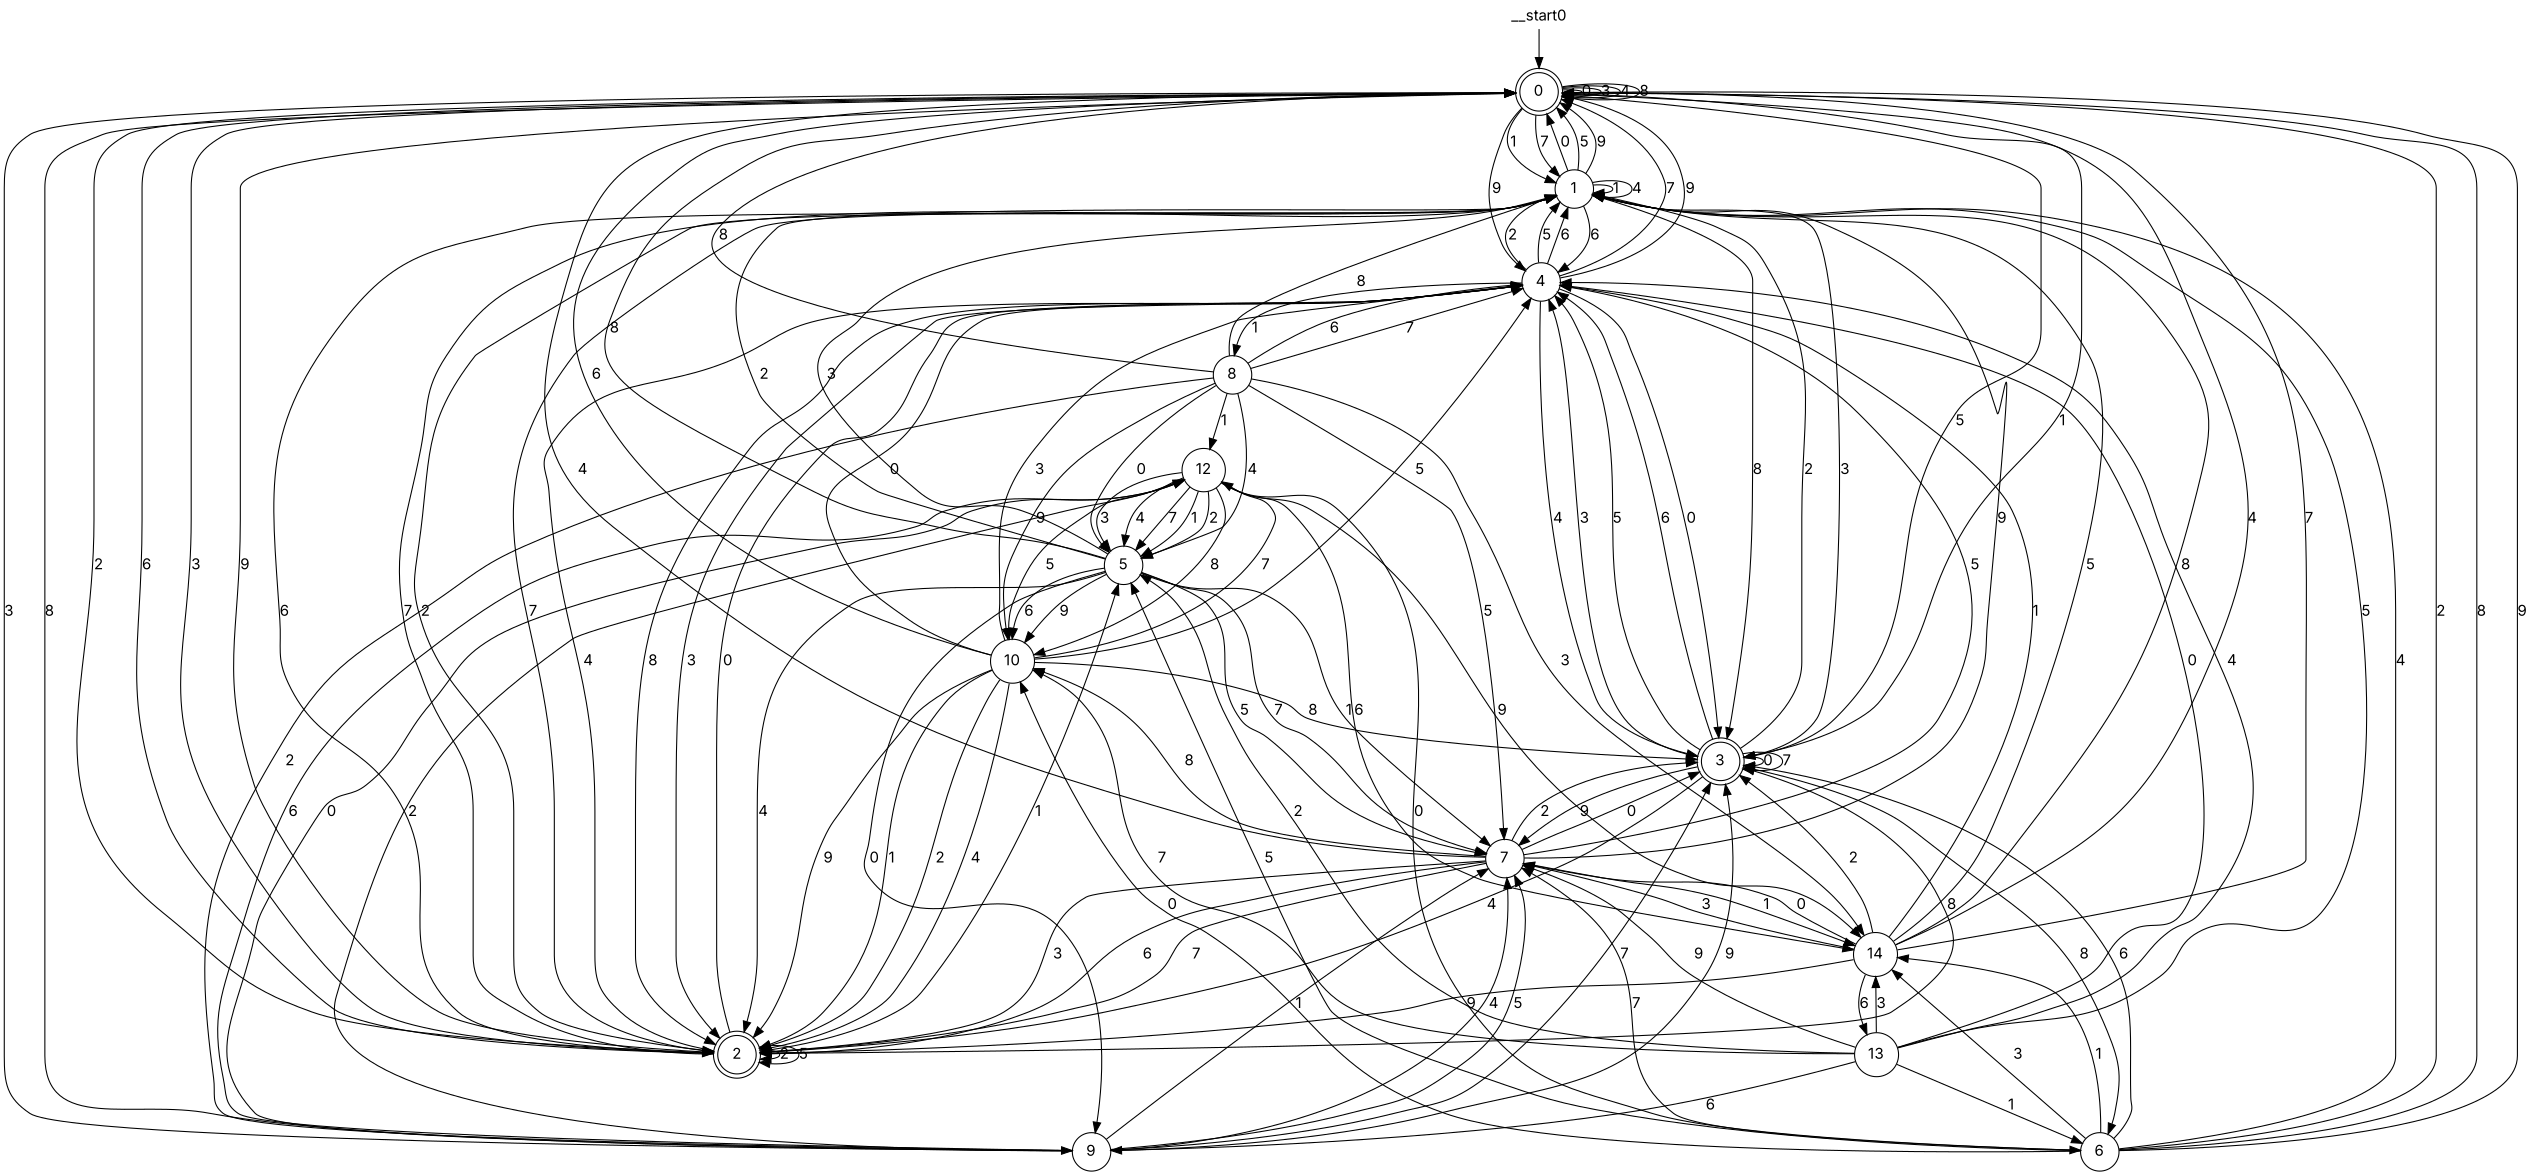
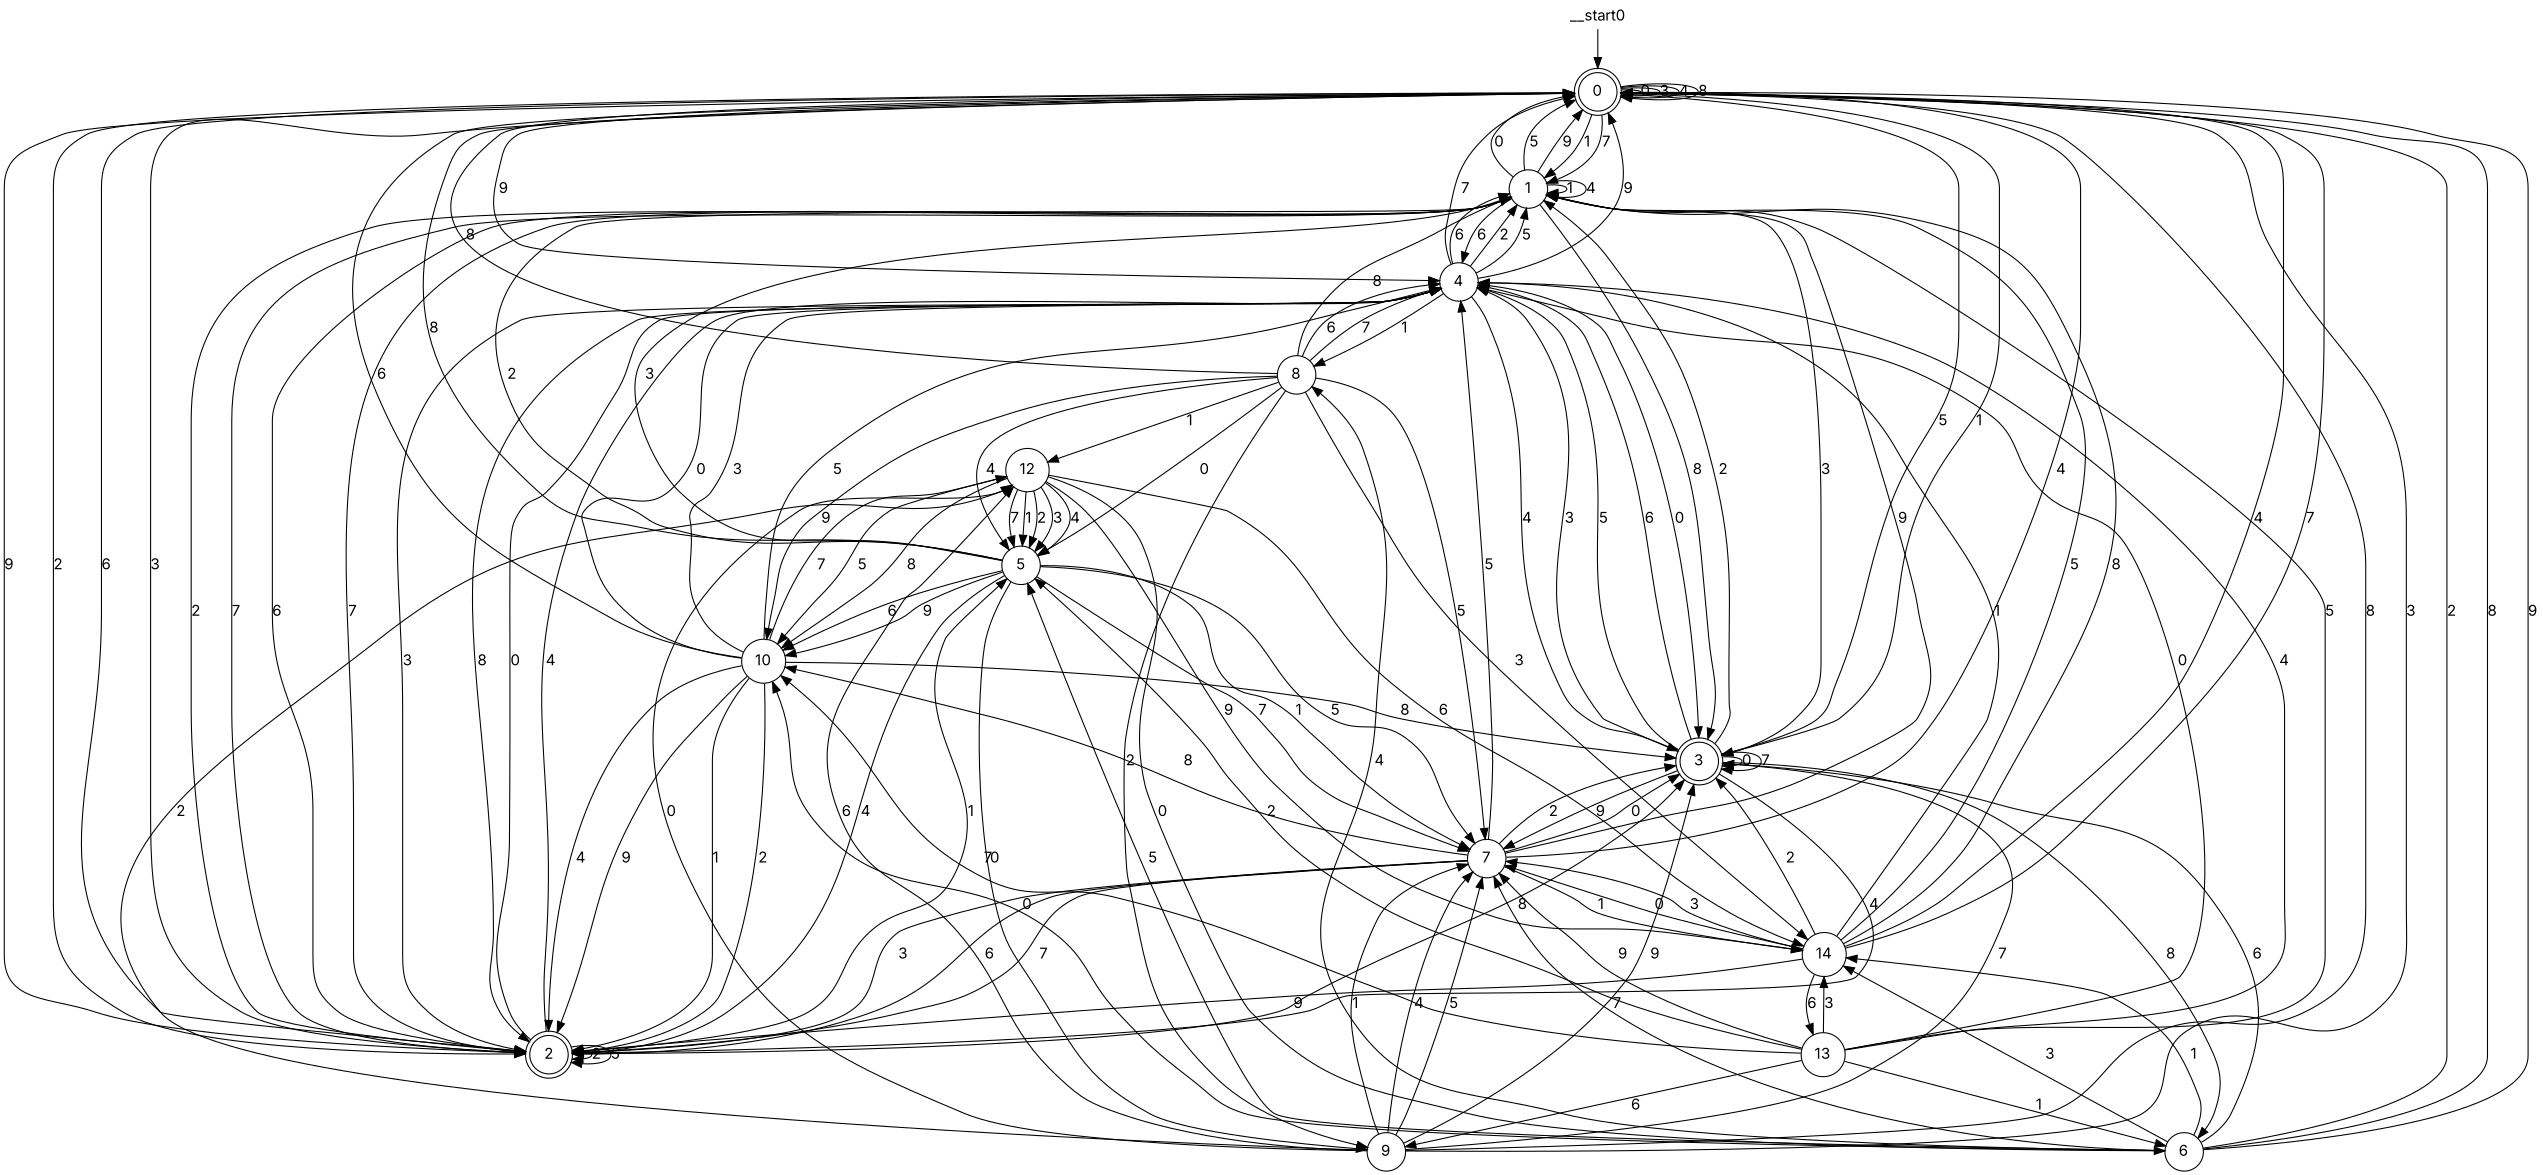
edge "6" -> "1": now "6" -> "8"
